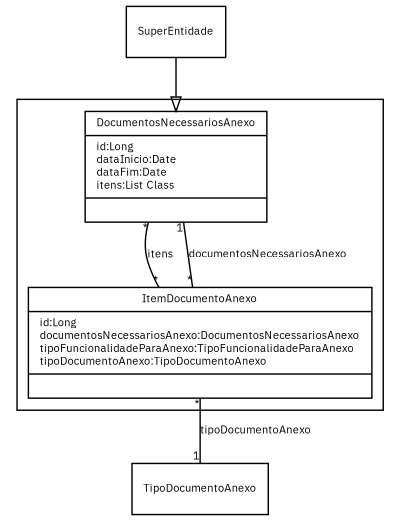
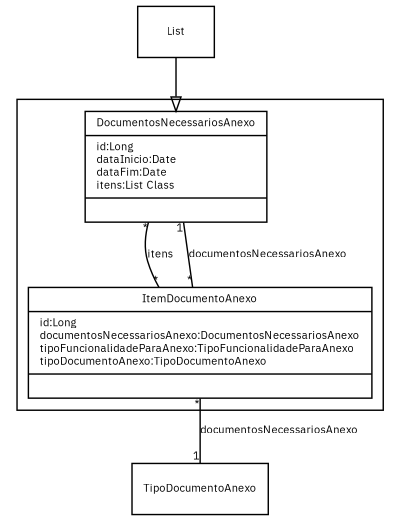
node "SuperEntidade": label "SuperEntidade" -> "List"
edge "ItemDocumentoAnexo" -- "TipoDocumentoAnexo": label "tipoDocumentoAnexo" -> "documentosNecessariosAnexo"
